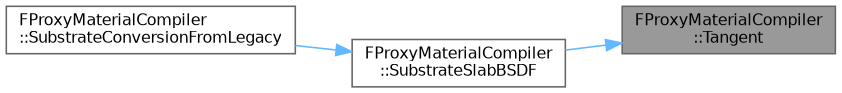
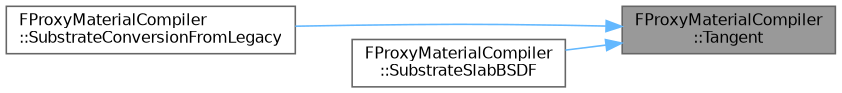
edge "FProxyMaterialCompiler ::SubstrateConversionFromLegacy" -> "FProxyMaterialCompiler ::SubstrateSlabBSDF": now "FProxyMaterialCompiler ::SubstrateConversionFromLegacy" -> "FProxyMaterialCompiler ::Tangent"
